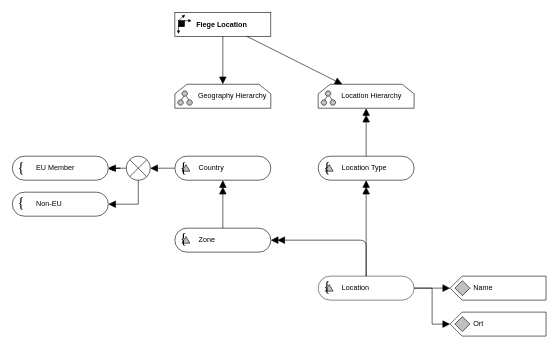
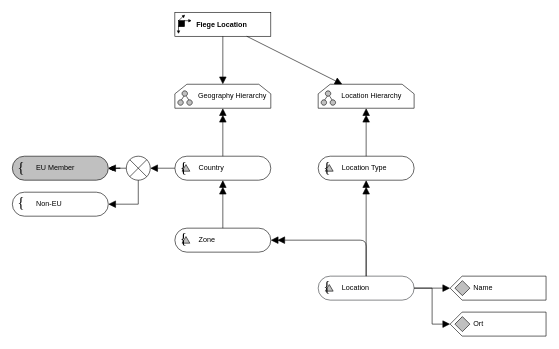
edge "Country" -> "Geography Hierarchy": added
node "EU Member": fillcolor #ffffff -> #c0c0c0
